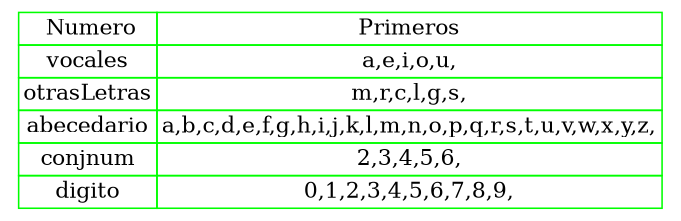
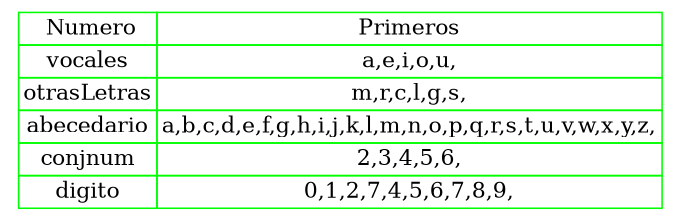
node "Numero": text "0,1,2,3,4,5,6,7,8,9," -> "0,1,2,7,4,5,6,7,8,9,"
